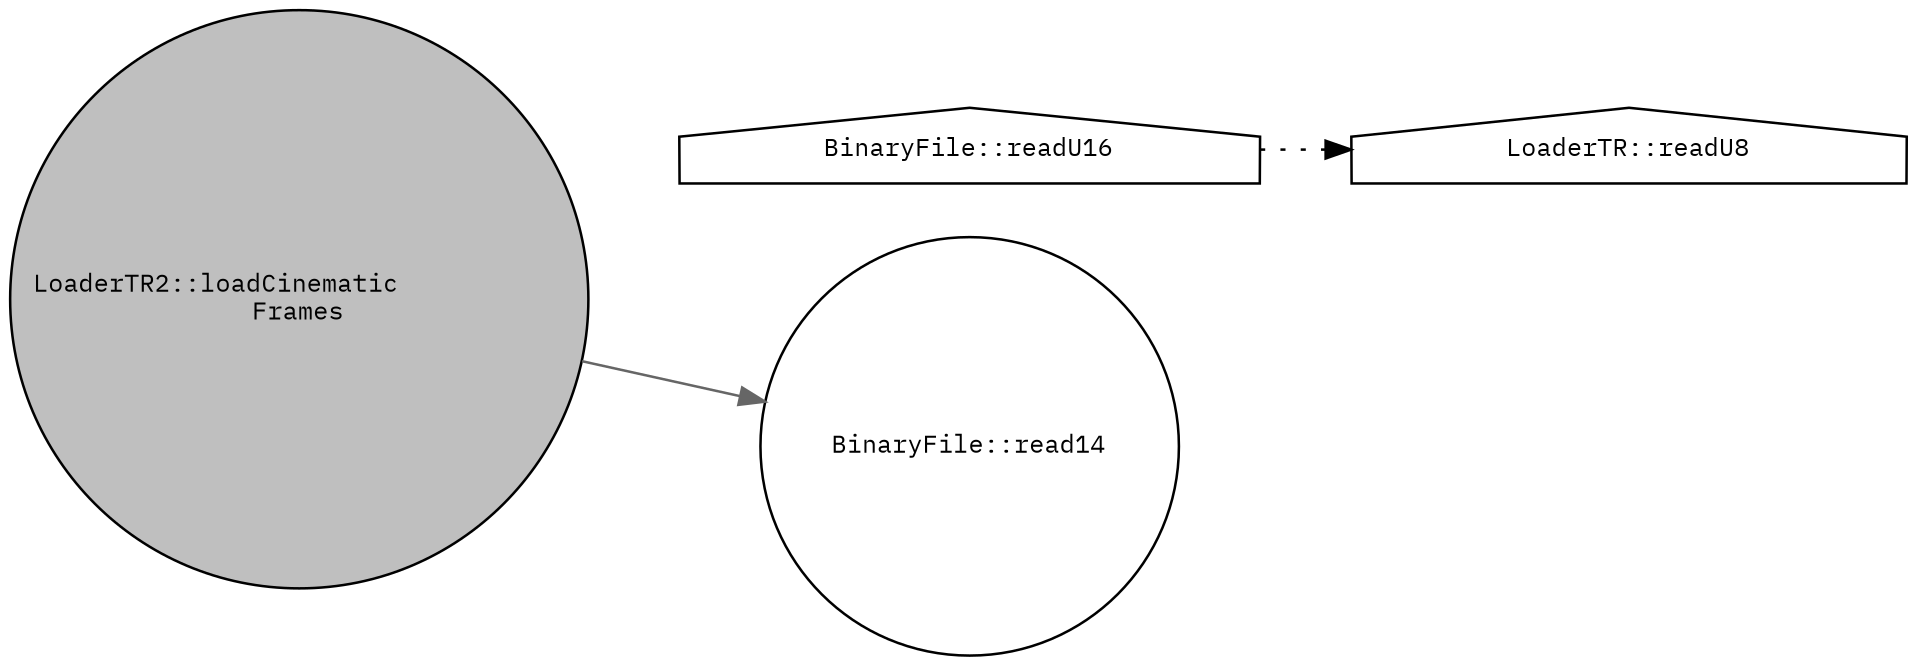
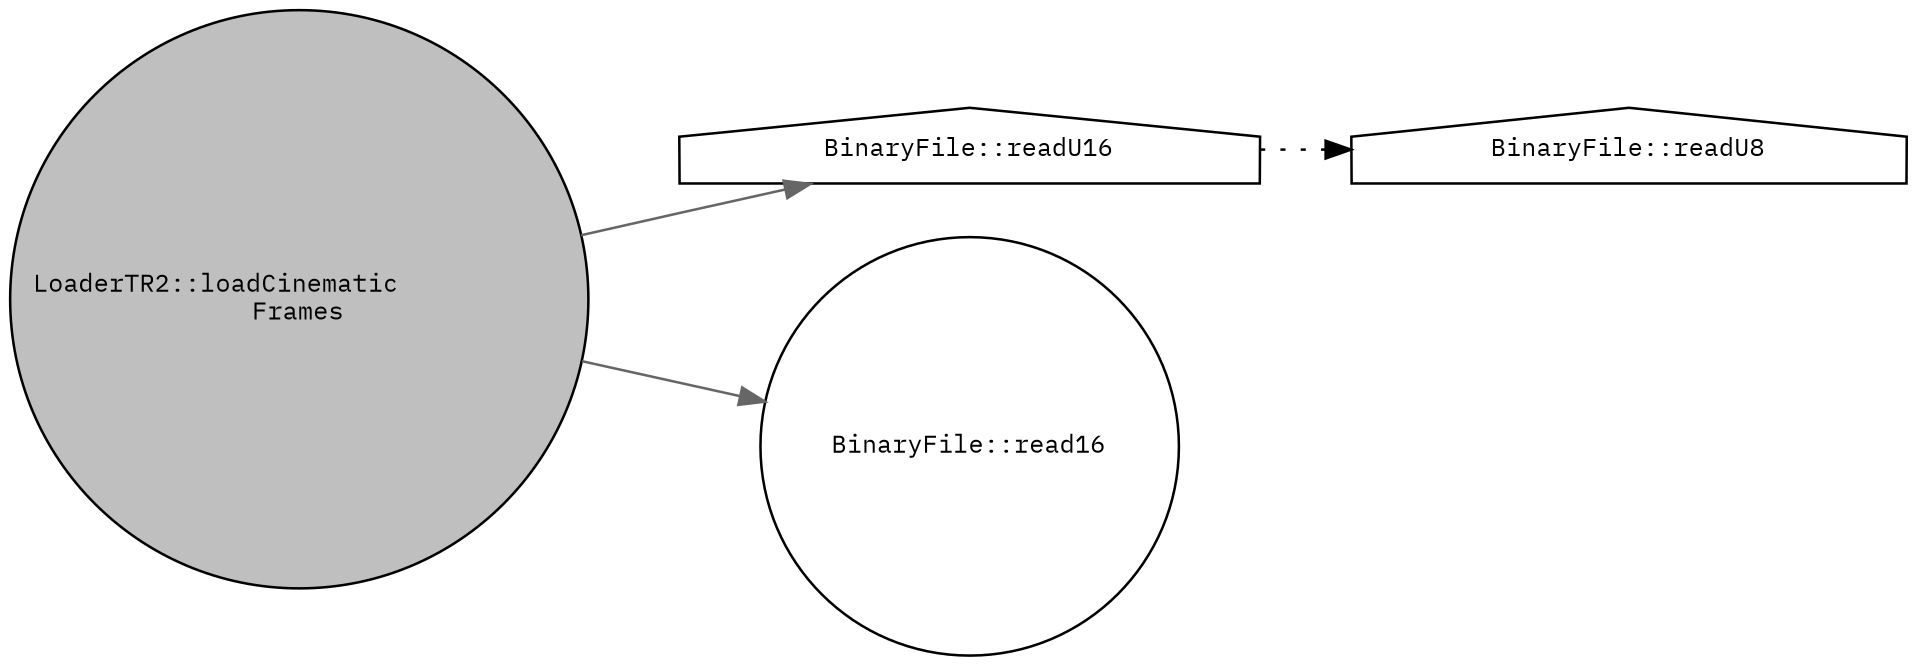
node "LoaderTR::readU8": label "LoaderTR::readU8" -> "BinaryFile::readU8"
edge "LoaderTR2::loadCinematic Frames" -> "BinaryFile::readU16": added
node "BinaryFile::read14": label "BinaryFile::read14" -> "BinaryFile::read16"
